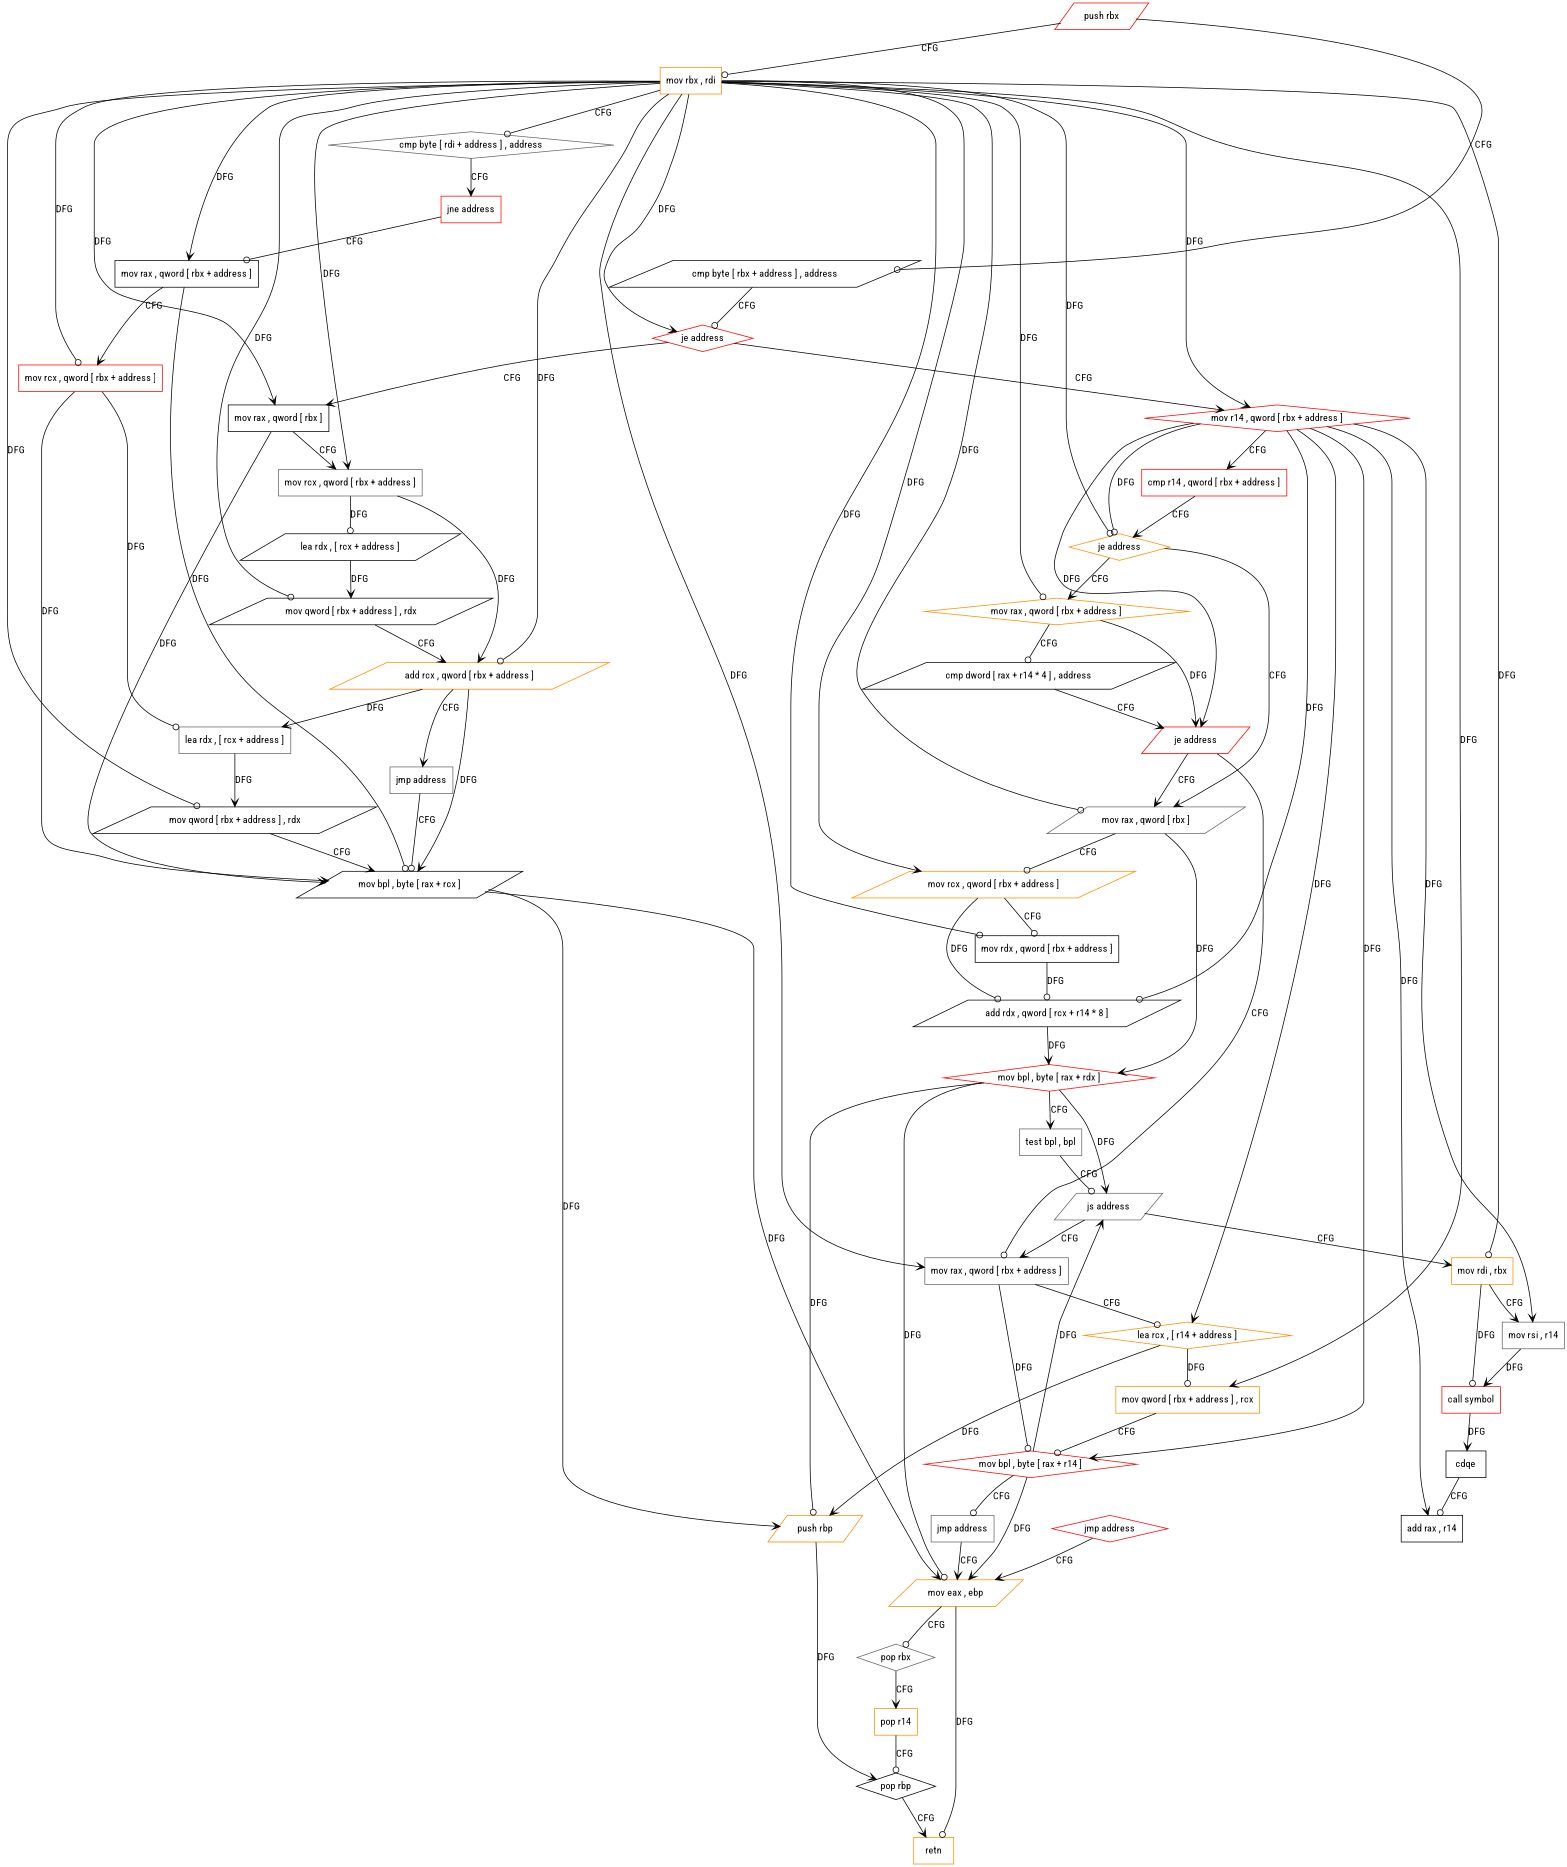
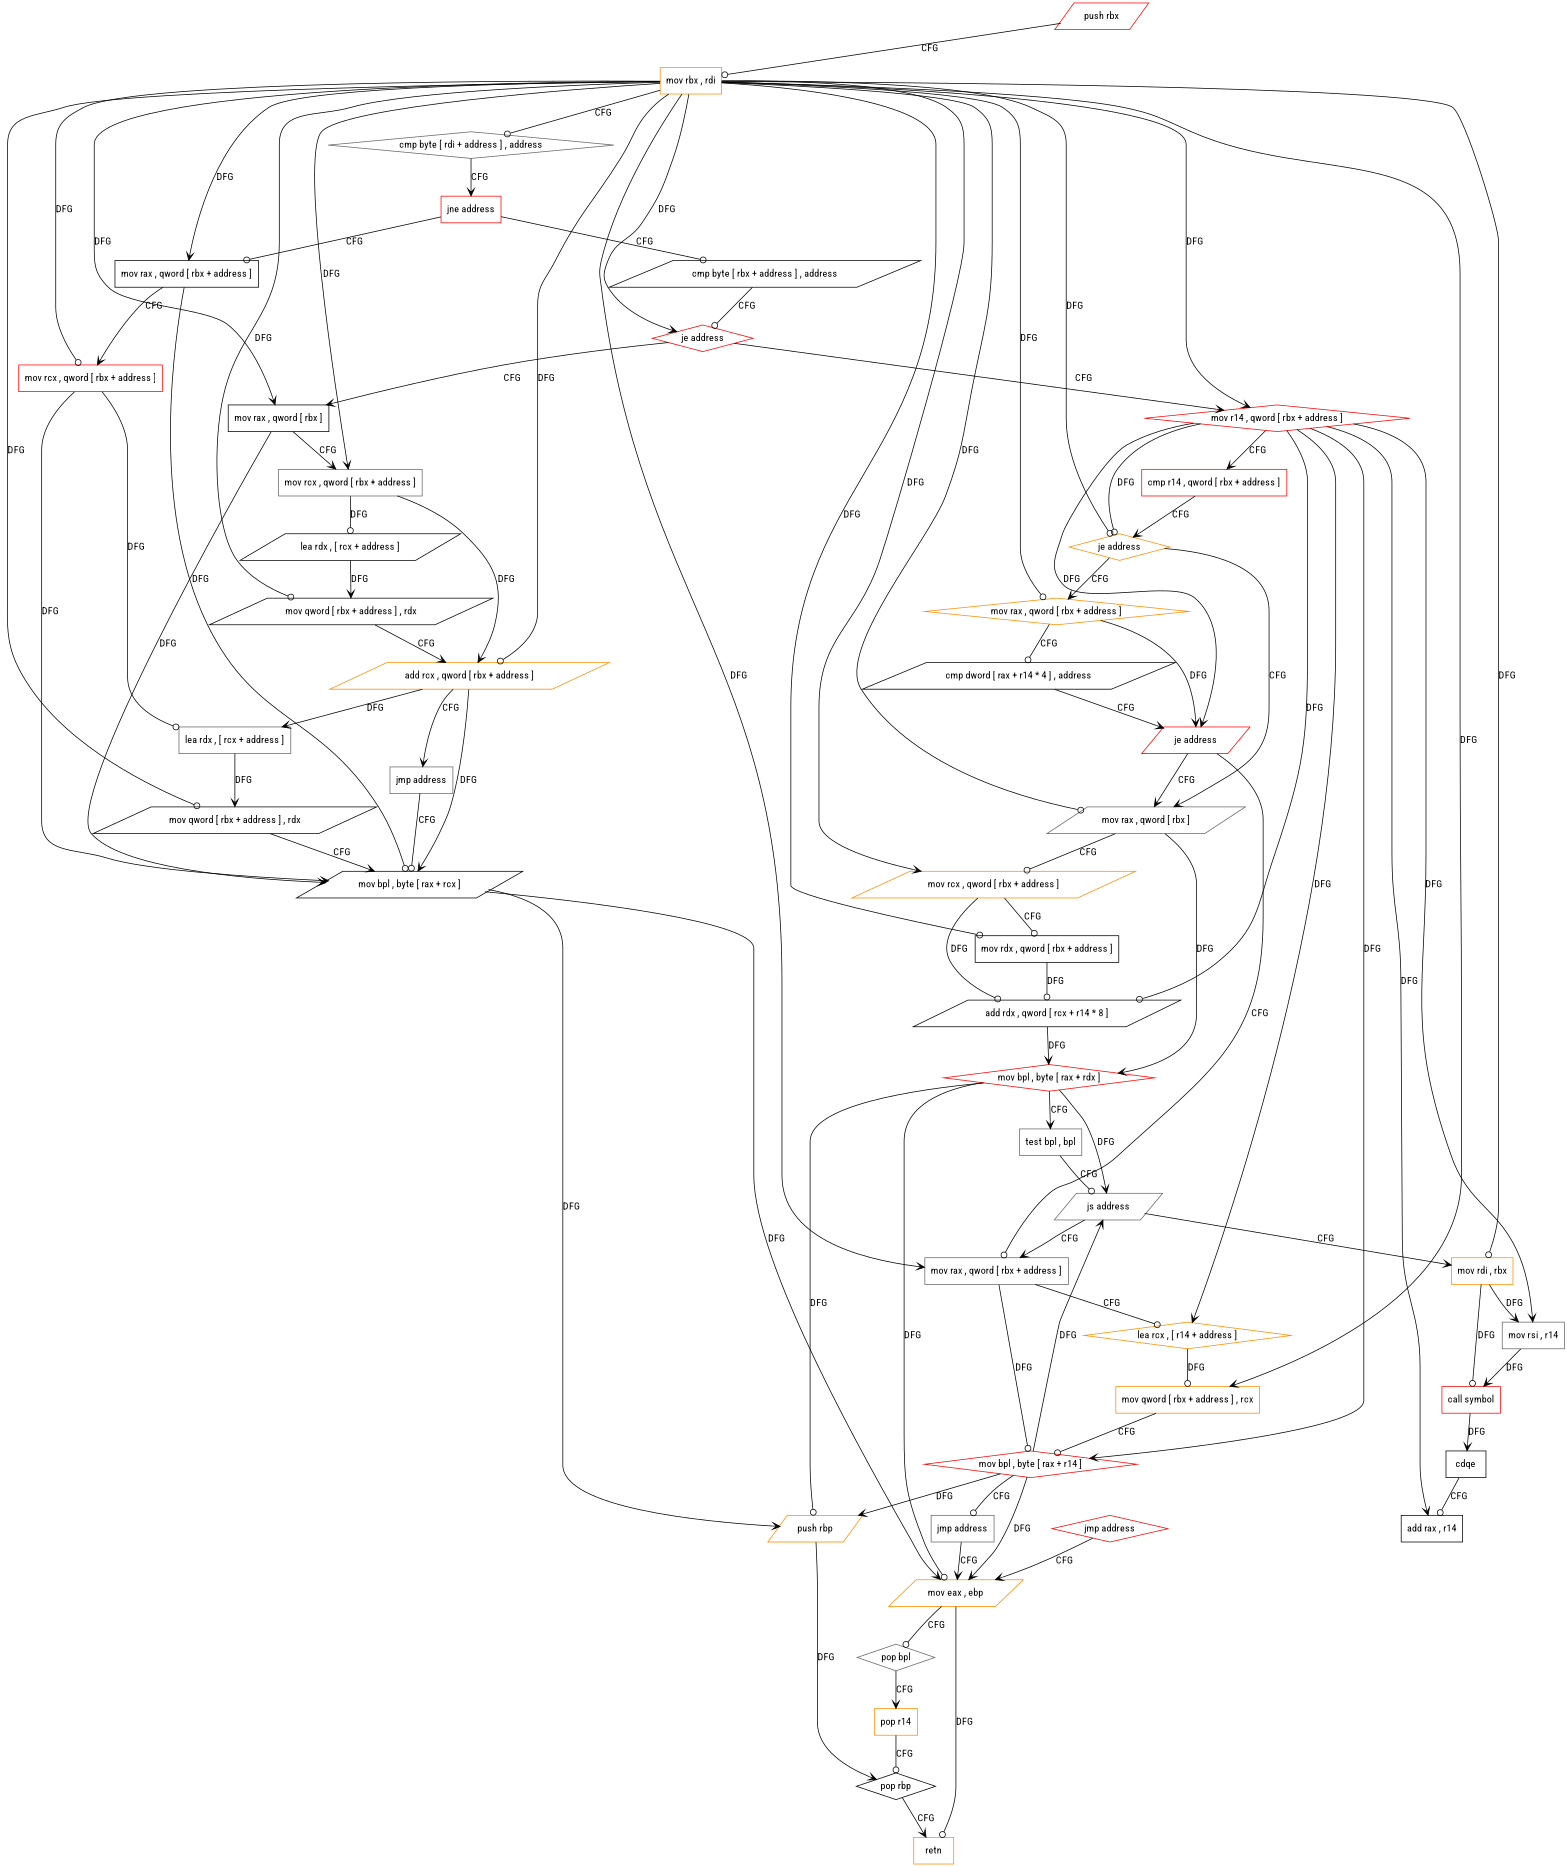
edge "push rbx" -> "cmp byte [ rbx + address ] , address": now "jne address" -> "cmp byte [ rbx + address ] , address"
edge "mov rdi , rbx" -> "mov rsi , r14": label "CFG" -> "DFG"
edge "lea rcx , [ r14 + address ]" -> "push rbp": now "mov bpl , byte [ rax + r14 ]" -> "push rbp"
node "pop rbx": label "pop rbx" -> "pop bpl"
